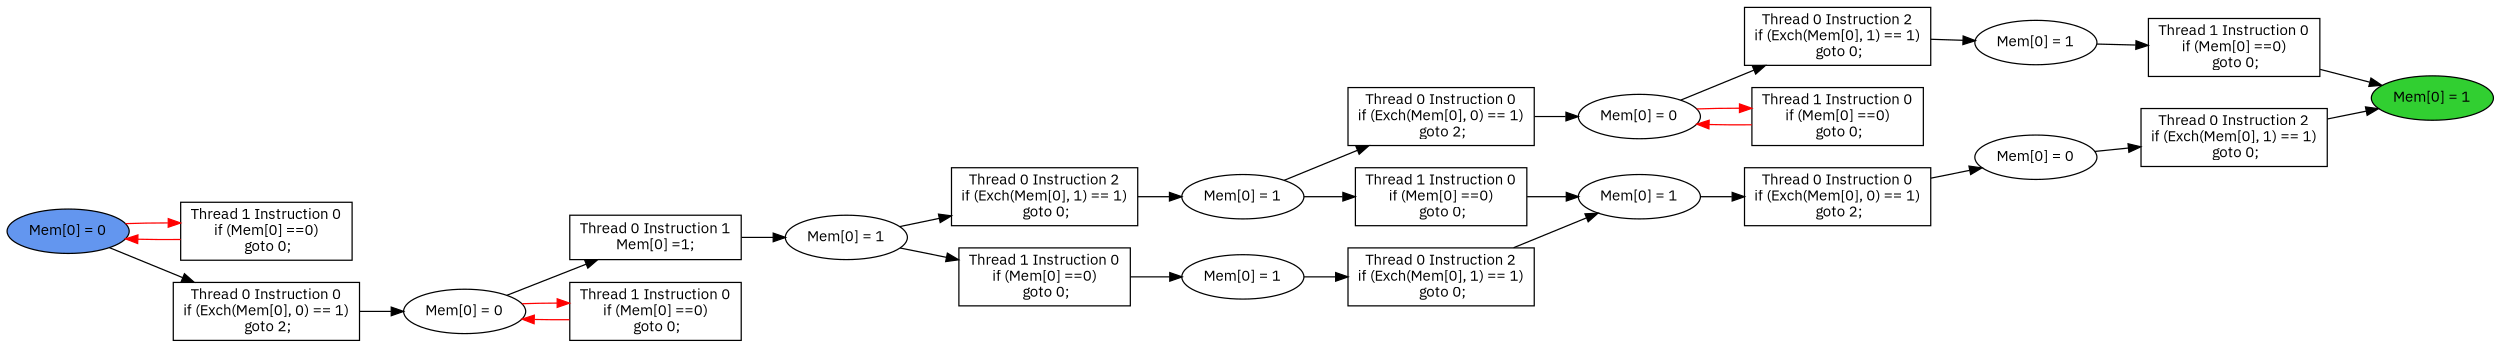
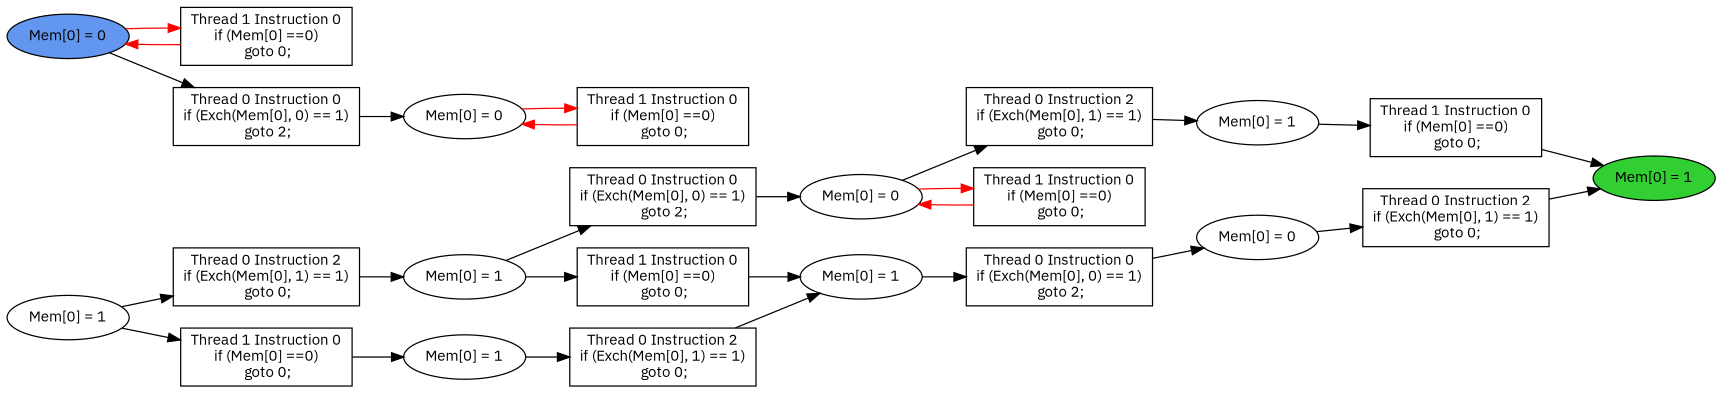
node "Thread 0 Instruction 1 Mem[0] =1;": removed
